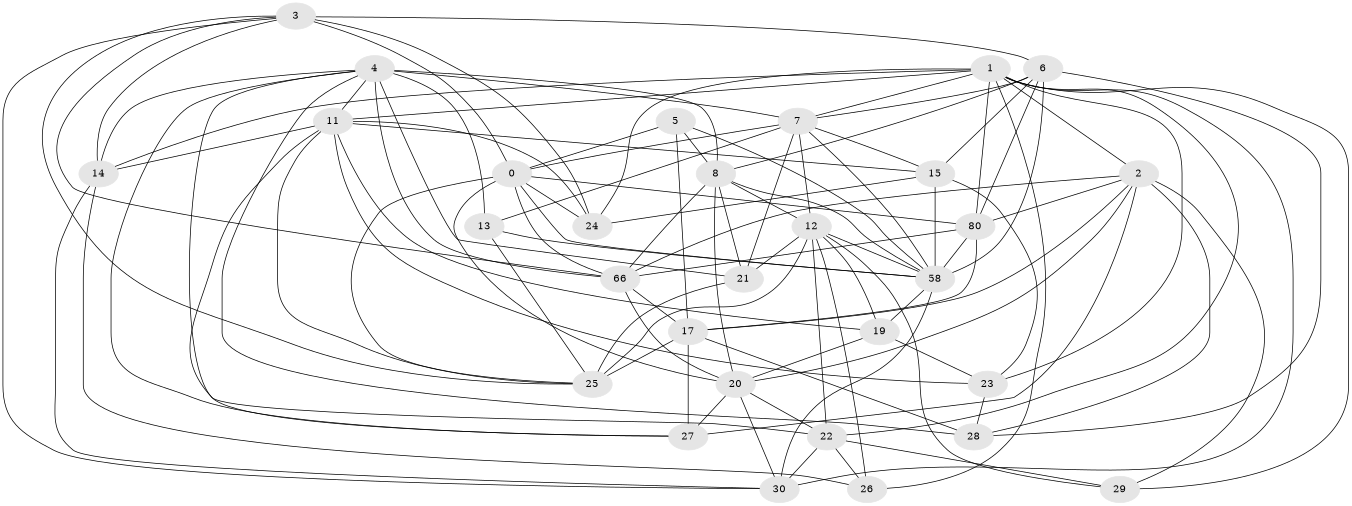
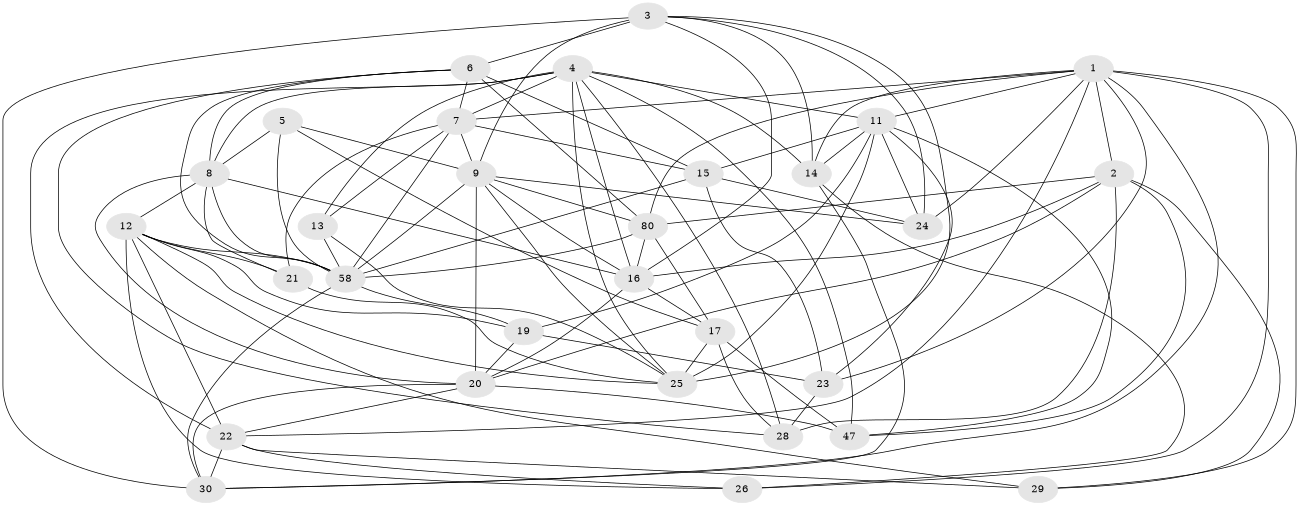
edge "7" -- "12": removed
node "0": label "0" -> "9"
edge "4" -- "21": now "4" -- "25"
node "66": label "66" -> "16"
edge "2" -- "17": removed
node "27": label "27" -> "47"
